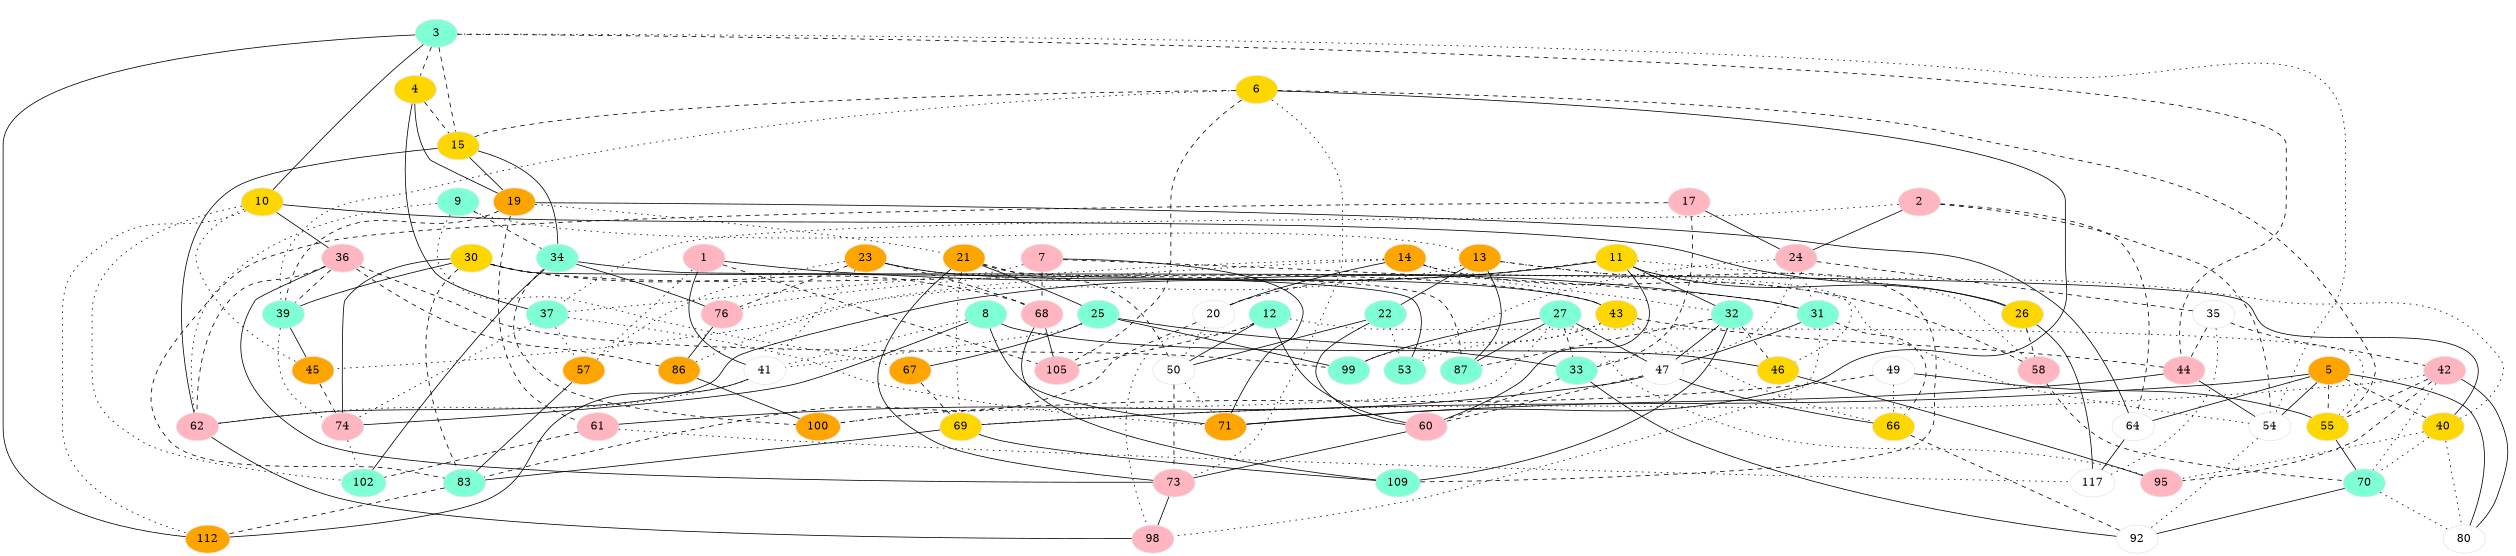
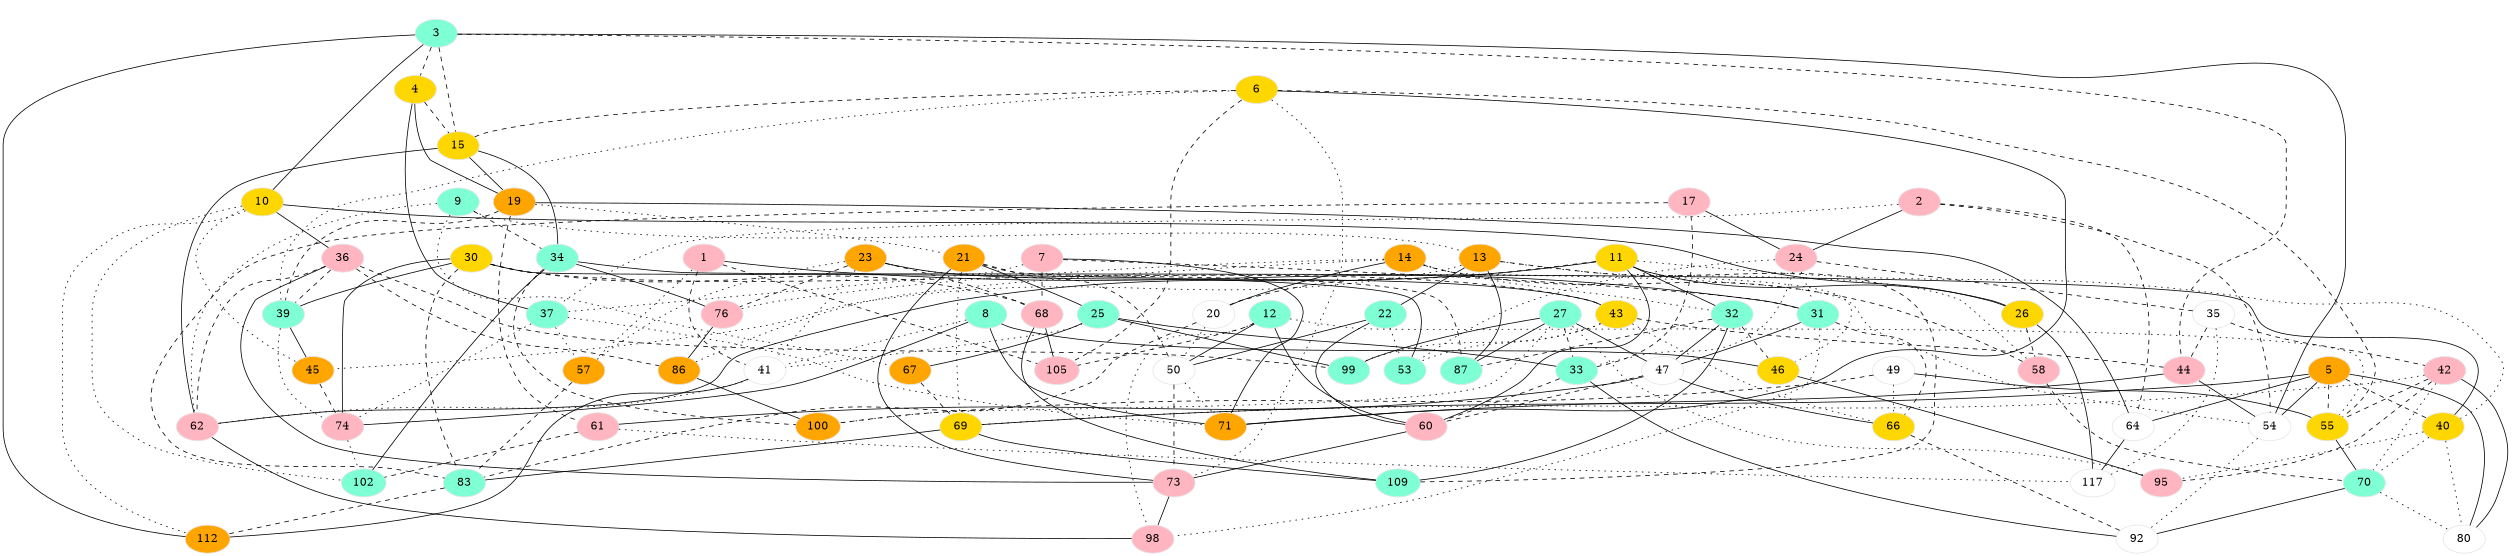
edge "3" -- "54": style dotted -> solid
edge "1" -- "41": style solid -> dashed
edge "57" -- "83": style solid -> dashed
